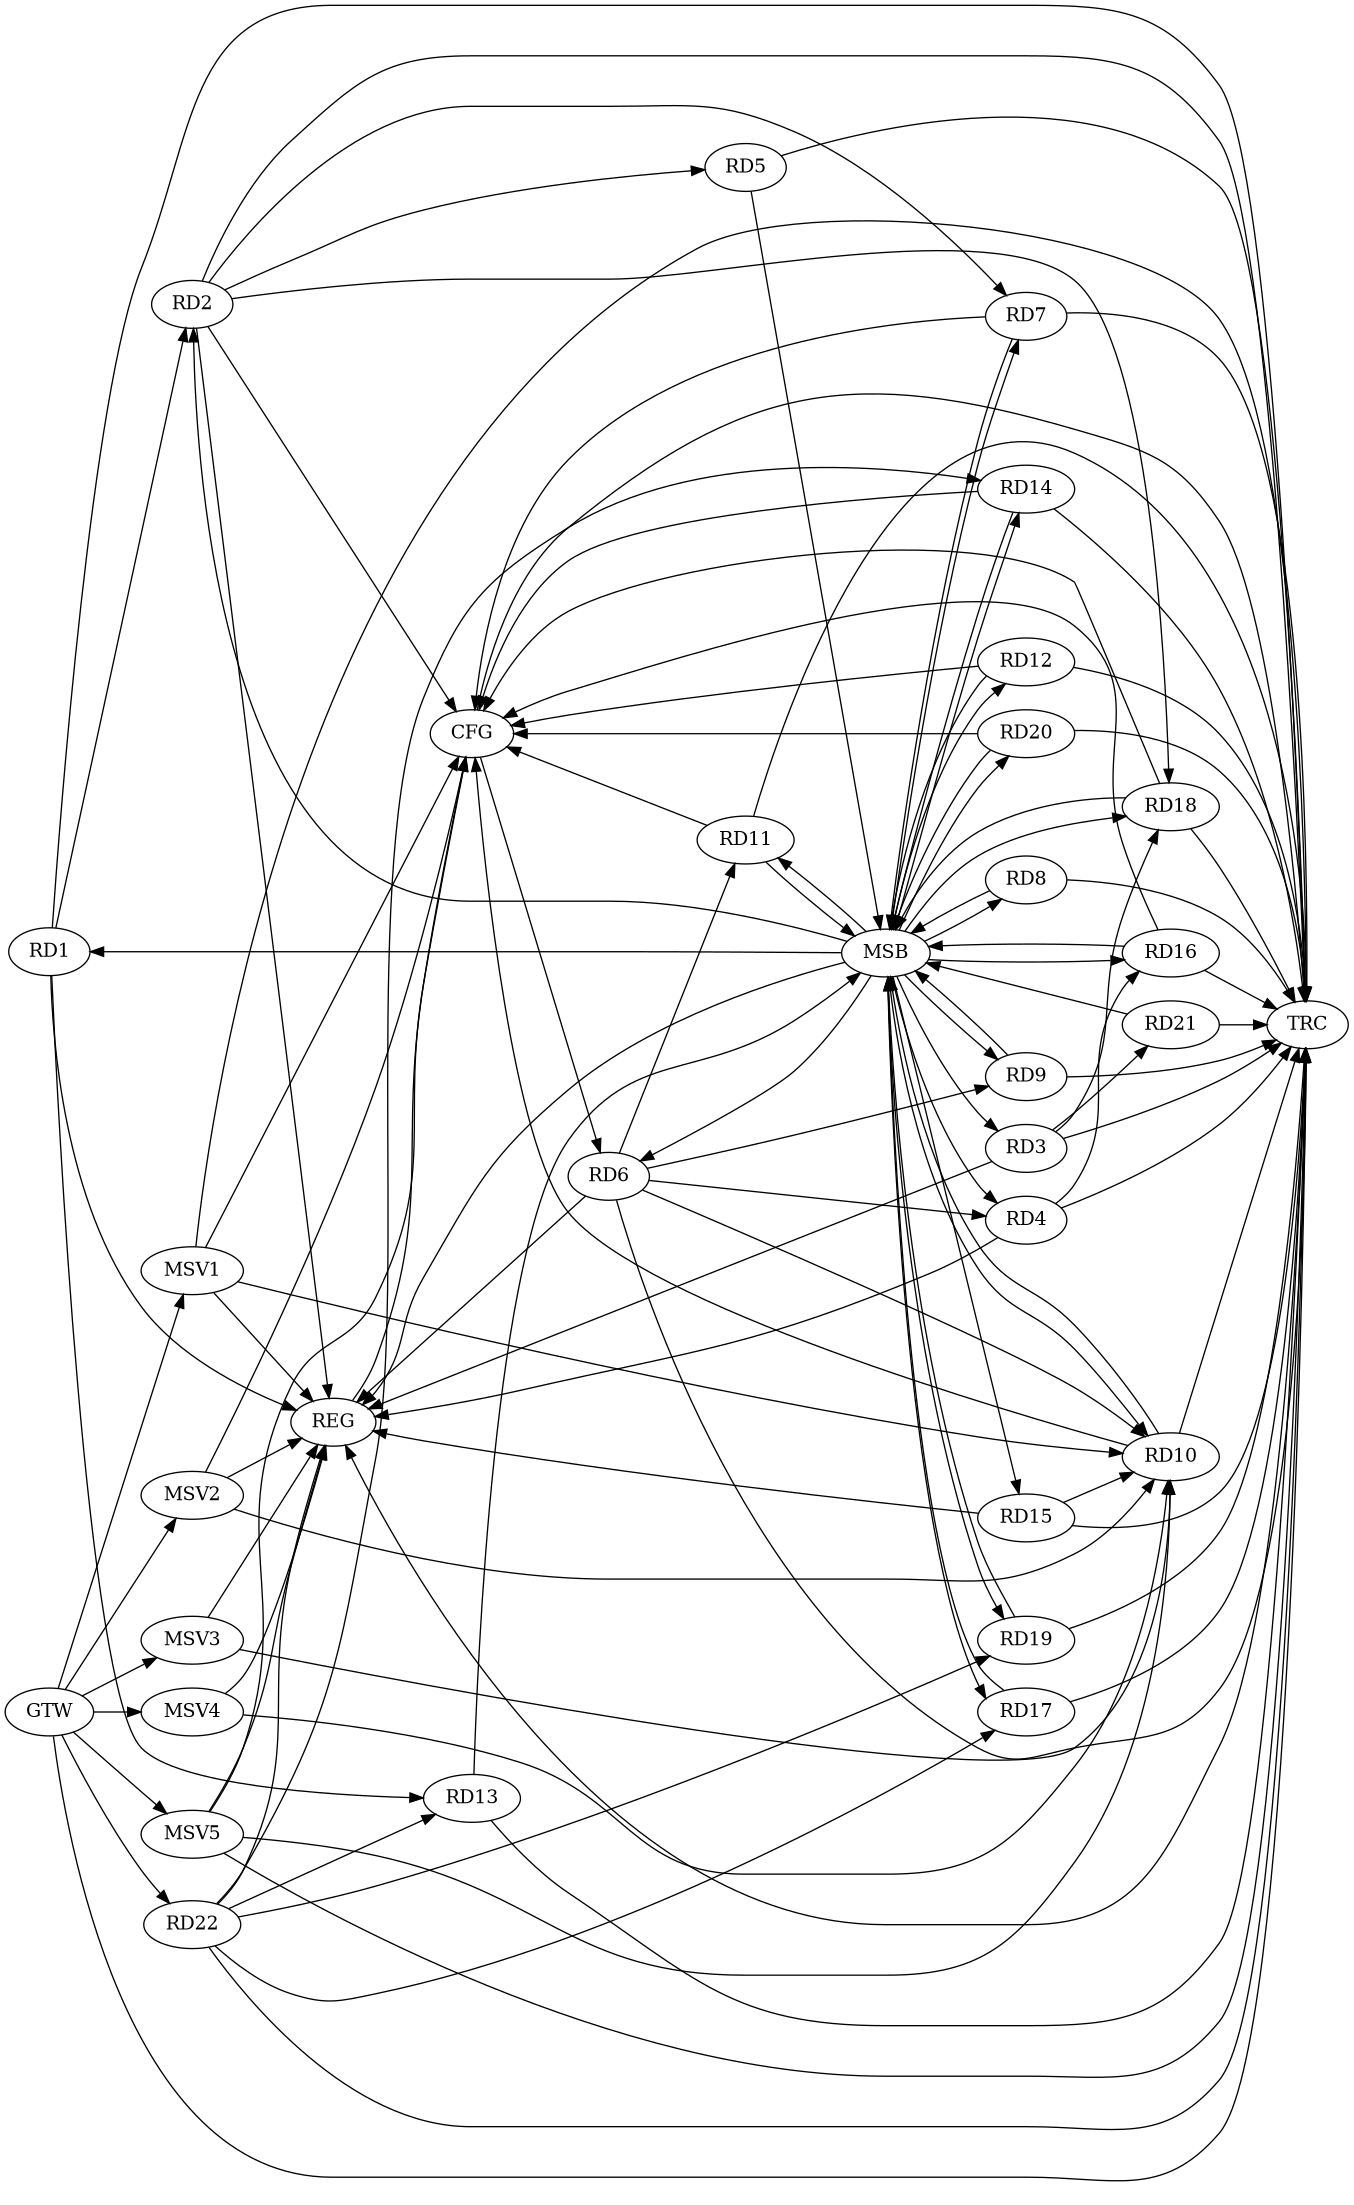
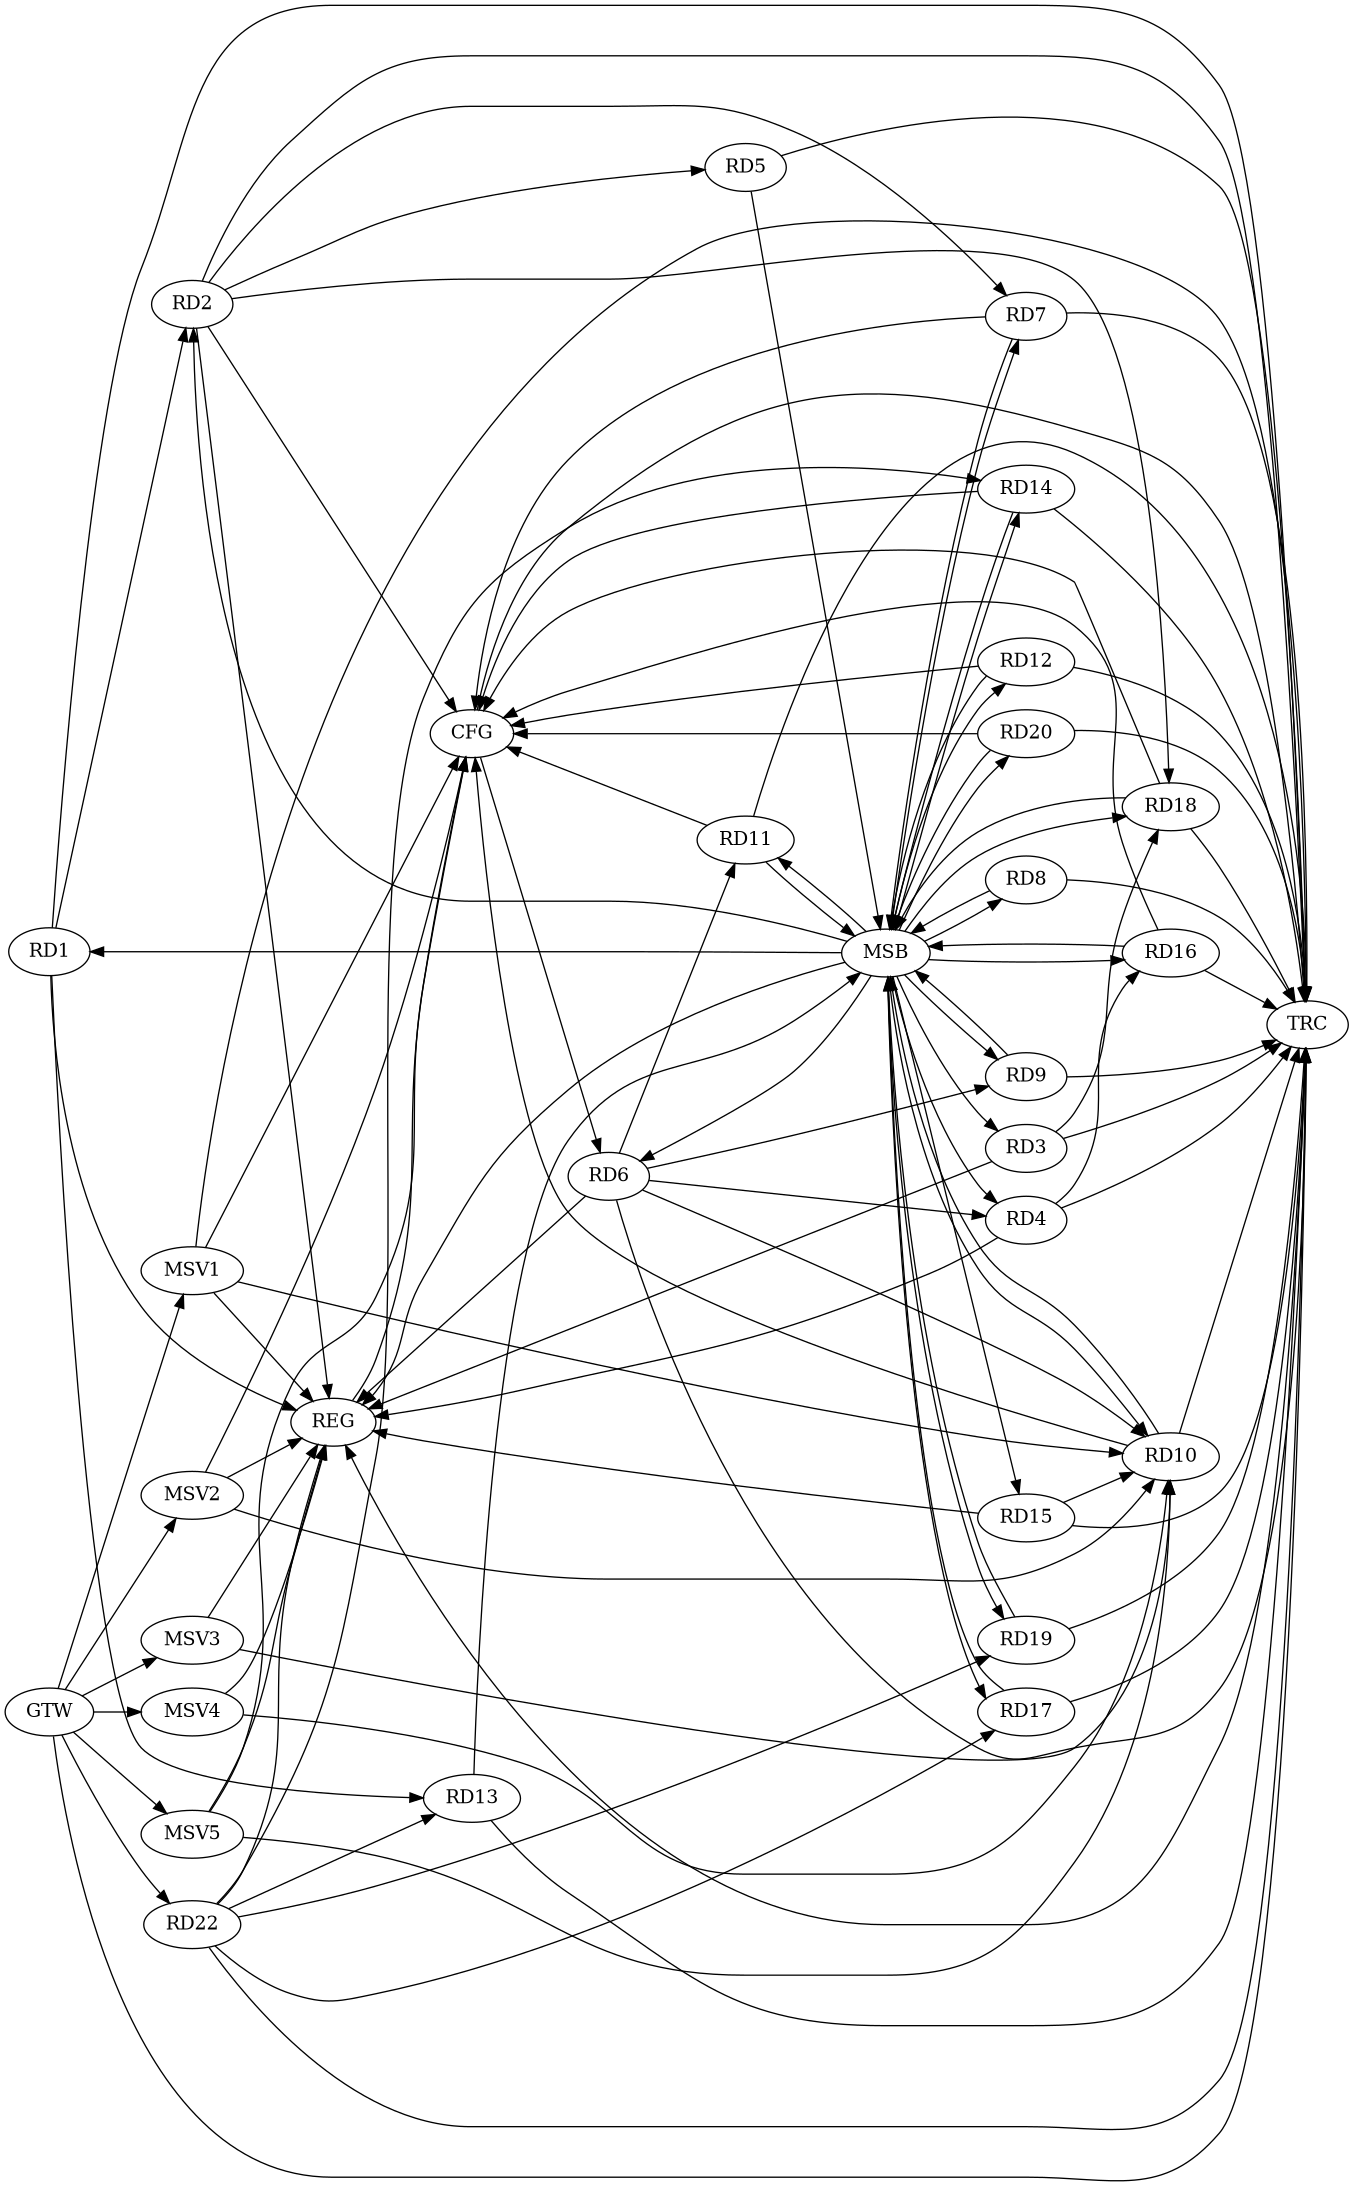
node "RD21": removed
edge "MSV5" -> "TRC": removed
